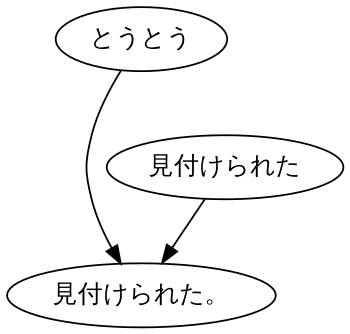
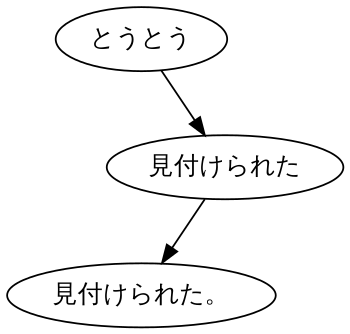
edge "とうとう" -> "見付けられた。": now "とうとう" -> "見付けられた"
